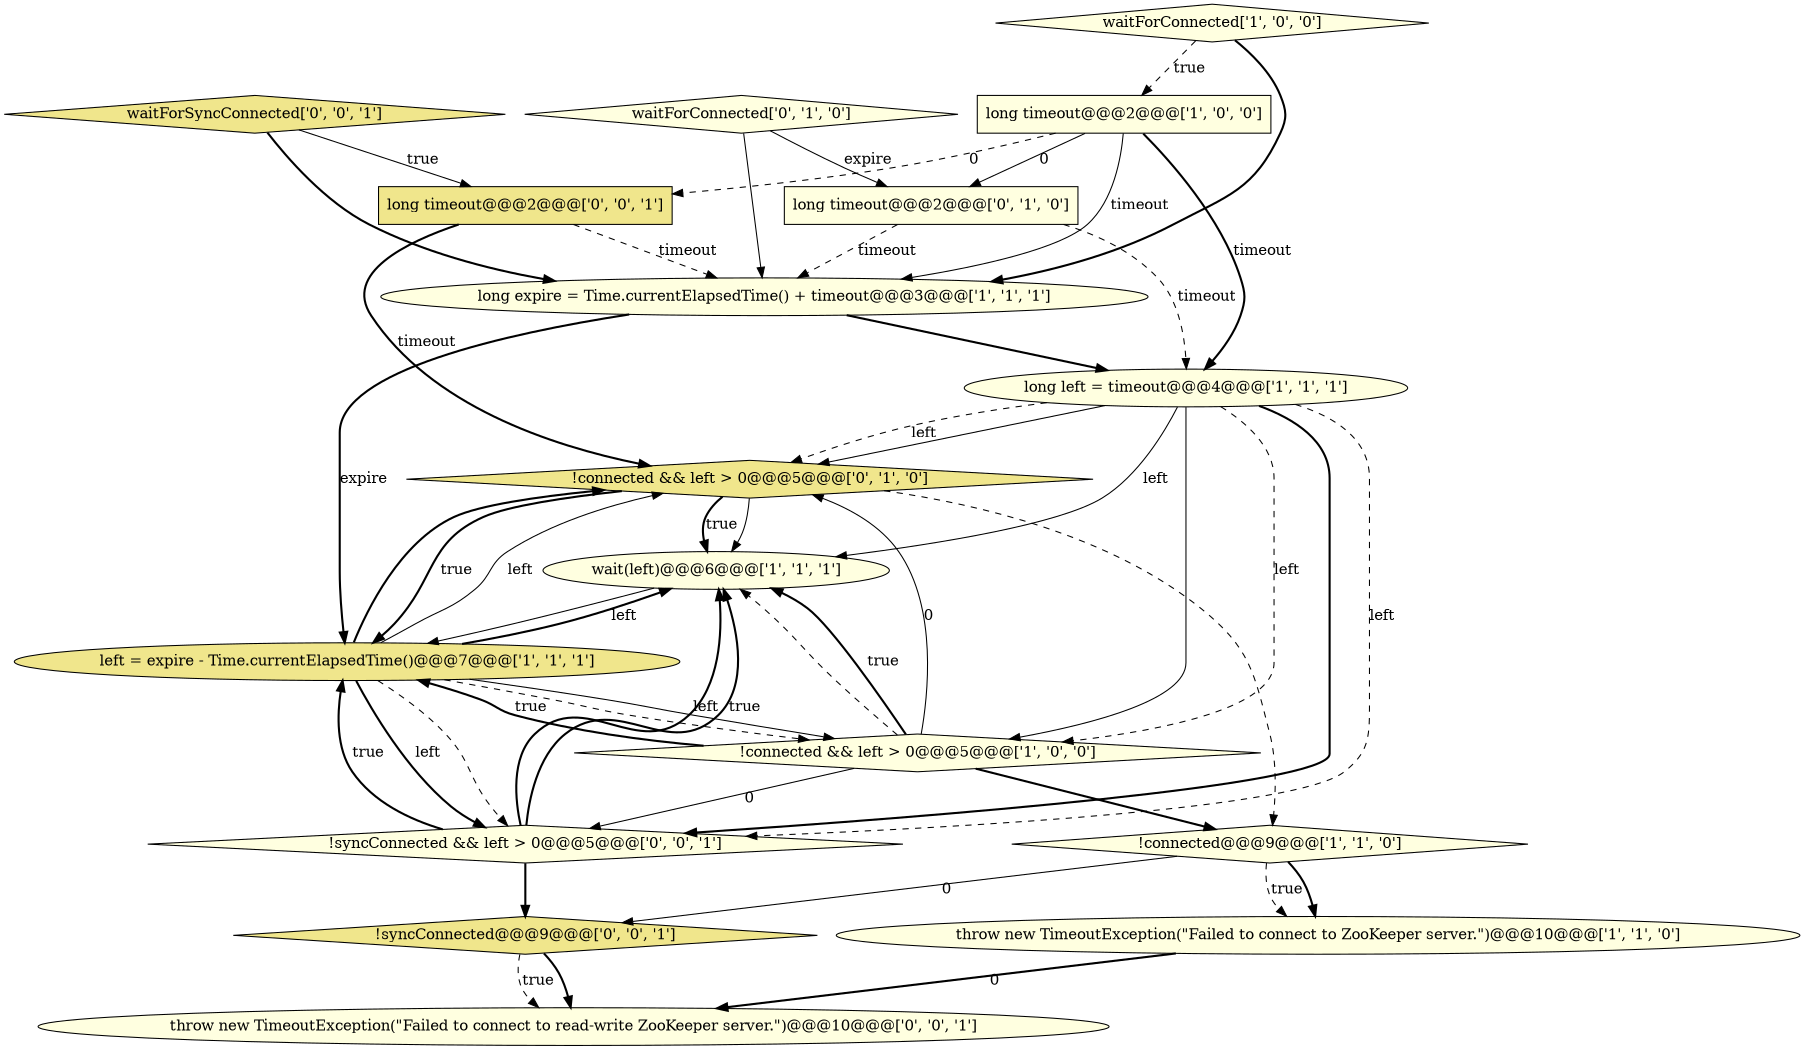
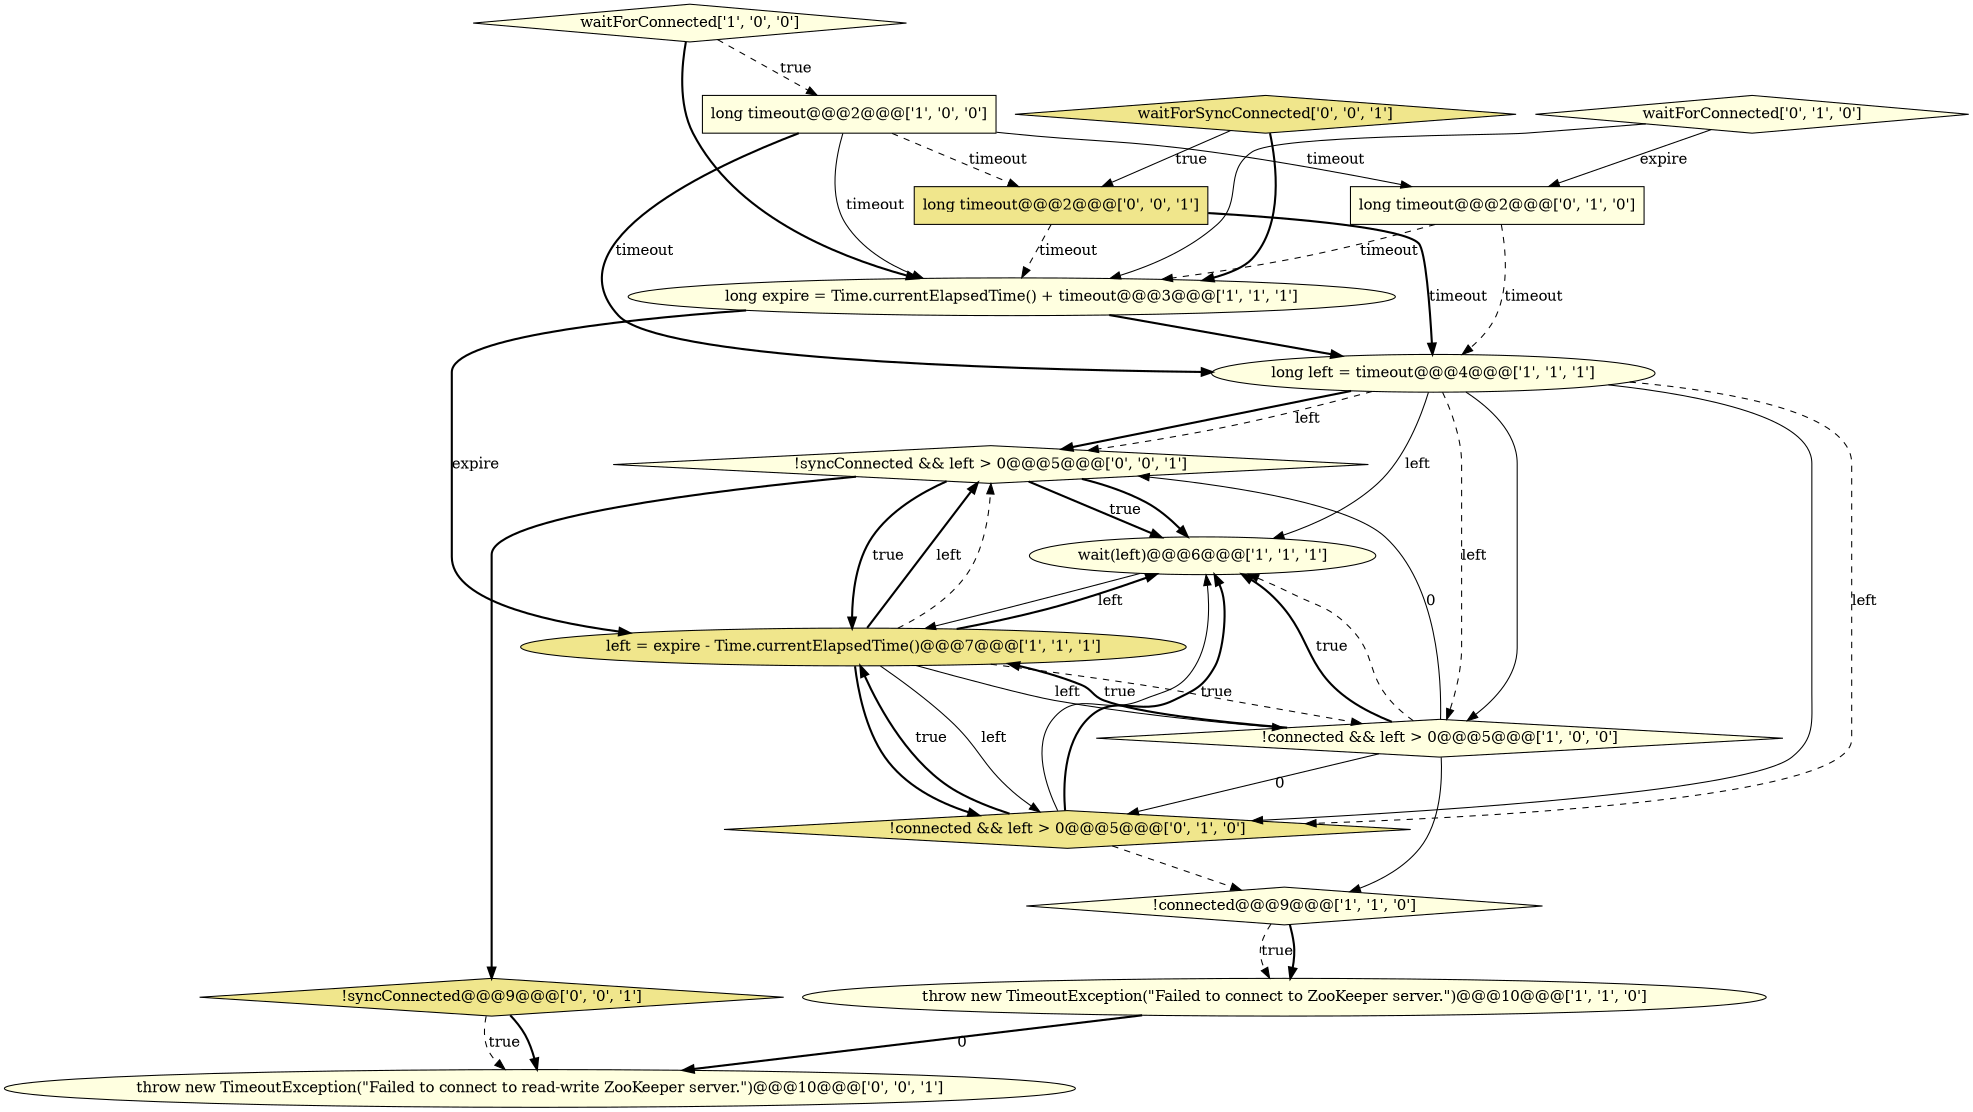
edge "long timeout@@@2@@@['1', '0', '0']" -> "long timeout@@@2@@@['0', '0', '1']": label "0" -> "timeout"
edge "long timeout@@@2@@@['1', '0', '0']" -> "long timeout@@@2@@@['0', '1', '0']": label "0" -> "timeout"
edge "long timeout@@@2@@@['0', '0', '1']" -> "!connected && left > 0@@@5@@@['0', '1', '0']": now "long timeout@@@2@@@['0', '0', '1']" -> "long left = timeout@@@4@@@['1', '1', '1']"
edge "!connected && left > 0@@@5@@@['1', '0', '0']" -> "!connected@@@9@@@['1', '1', '0']": style bold -> solid
edge "!connected@@@9@@@['1', '1', '0']" -> "!syncConnected@@@9@@@['0', '0', '1']": removed, label "0"
